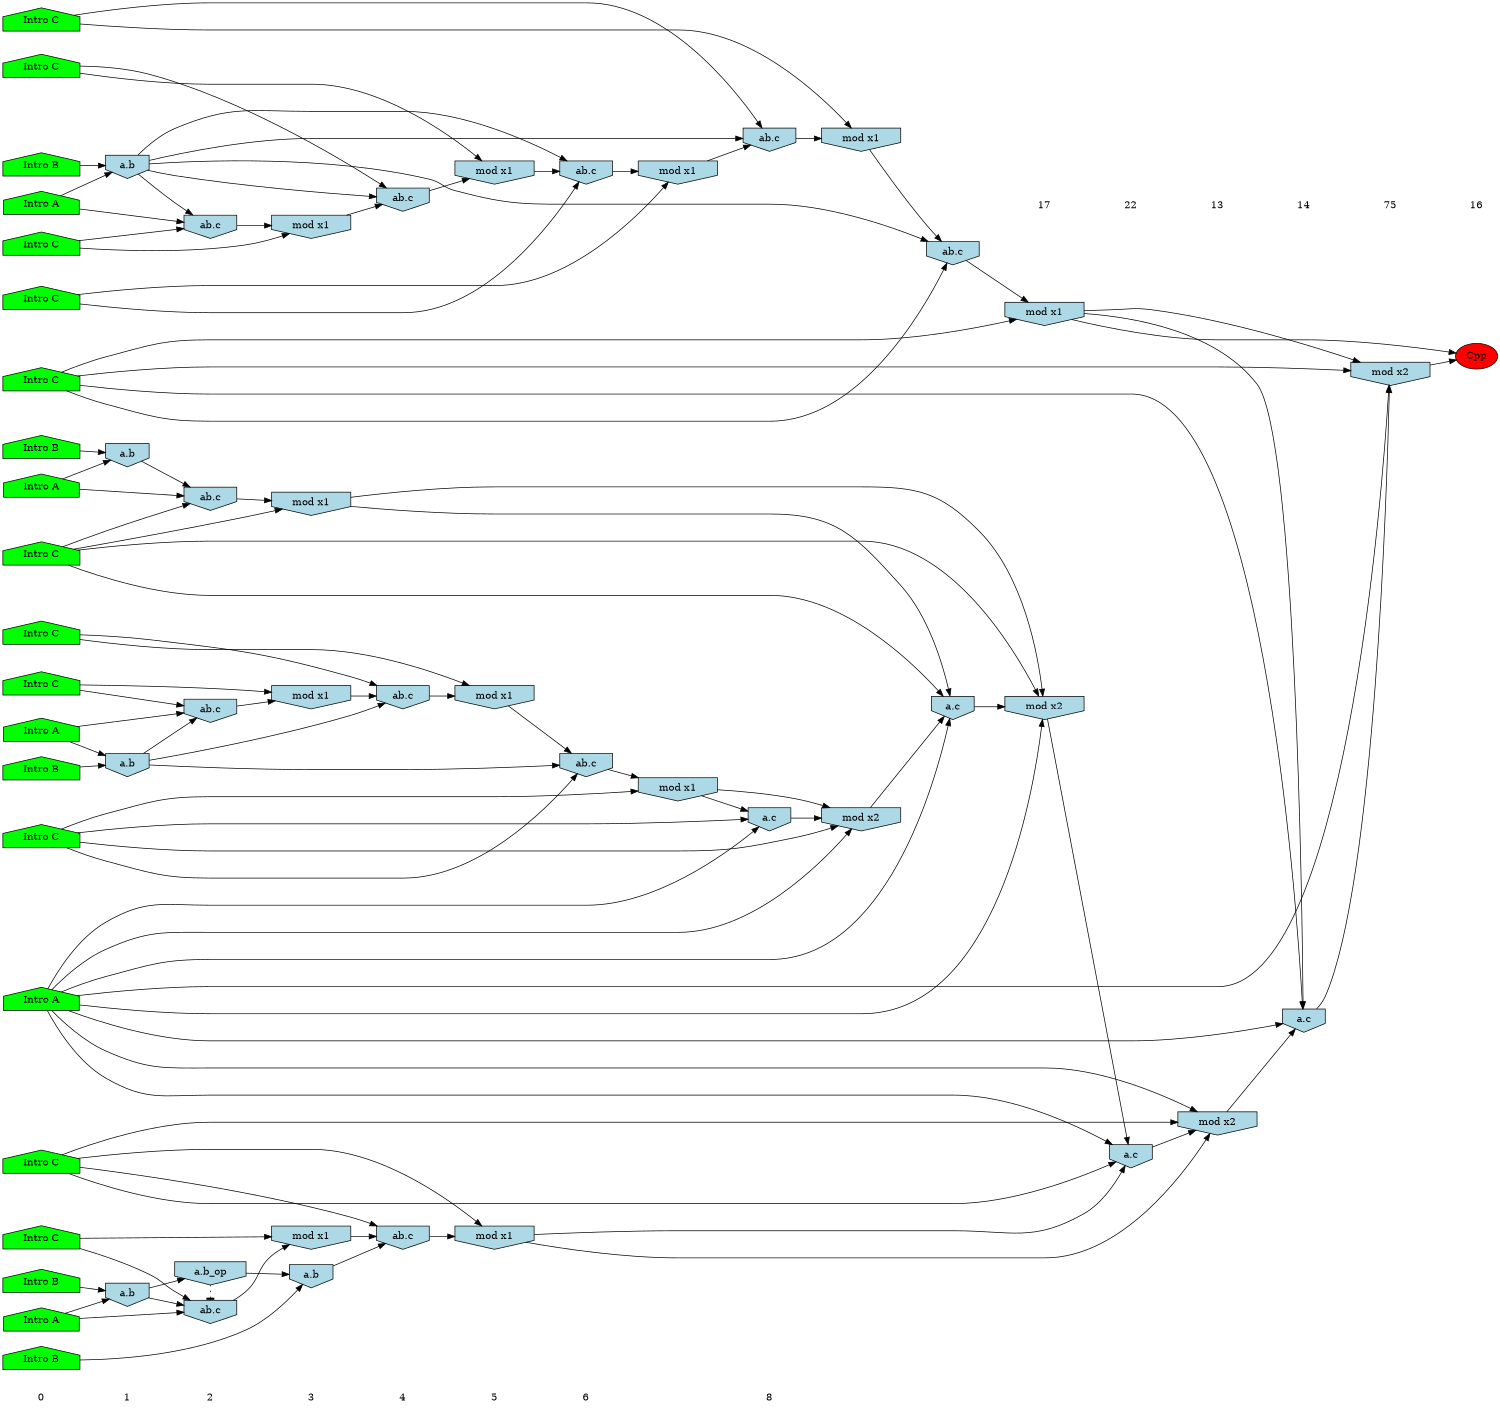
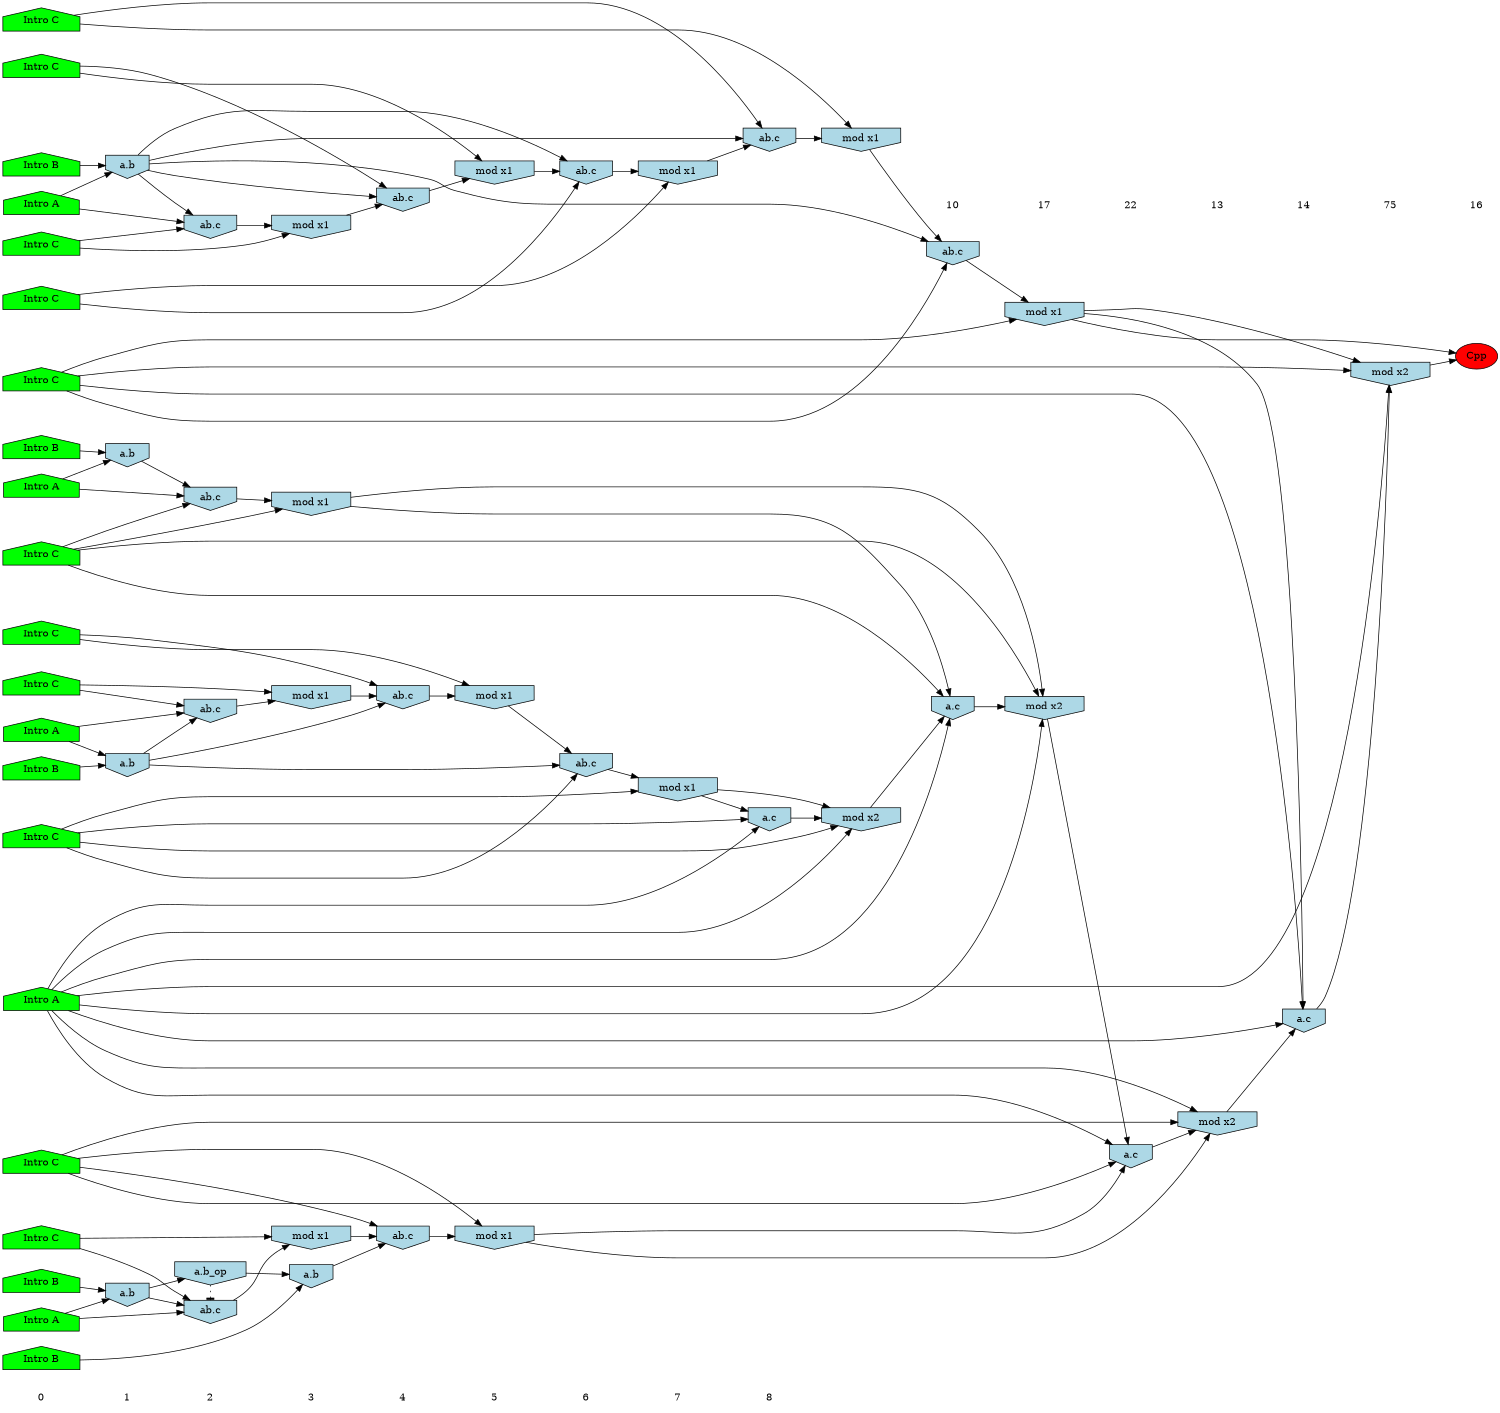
node "10": added
node "7": added
